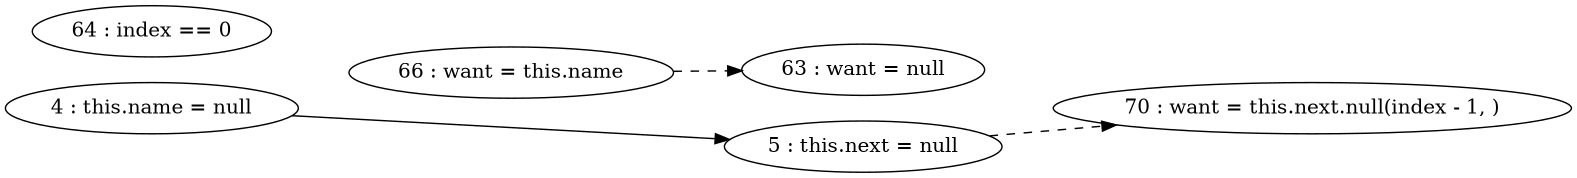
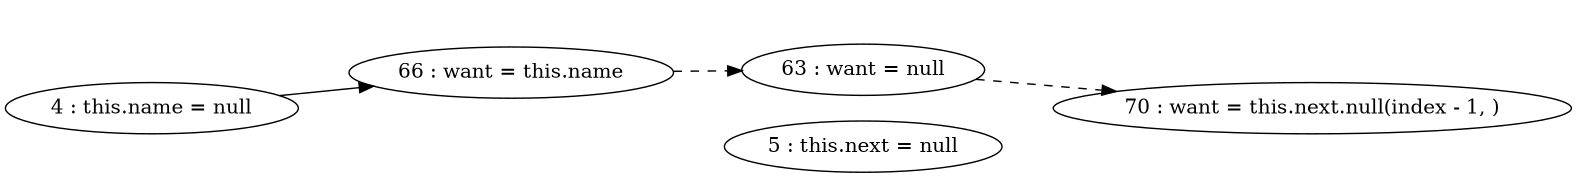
node "64 : index == 0": removed
edge "4 : this.name = null" -> "5 : this.next = null": now "4 : this.name = null" -> "66 : want = this.name"
edge "5 : this.next = null" -> "70 : want = this.next.null(index - 1, )": now "63 : want = null" -> "70 : want = this.next.null(index - 1, )"
